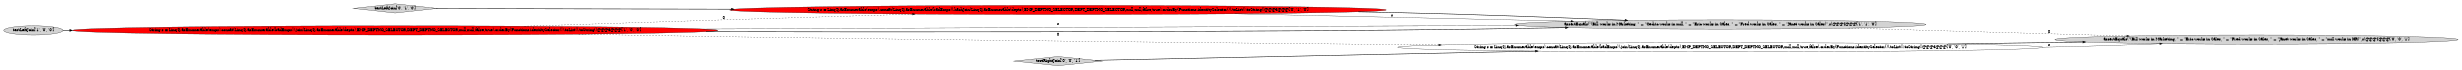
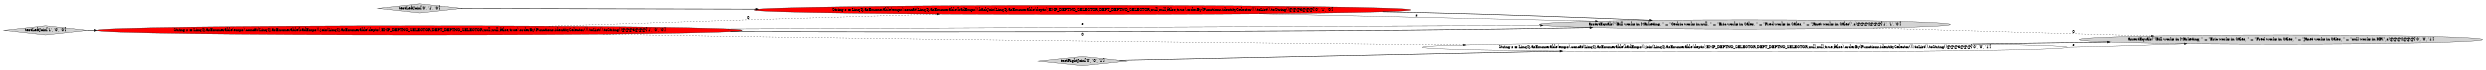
node "testLeftJoin['1', '0', '0']": shape ellipse -> diamond
